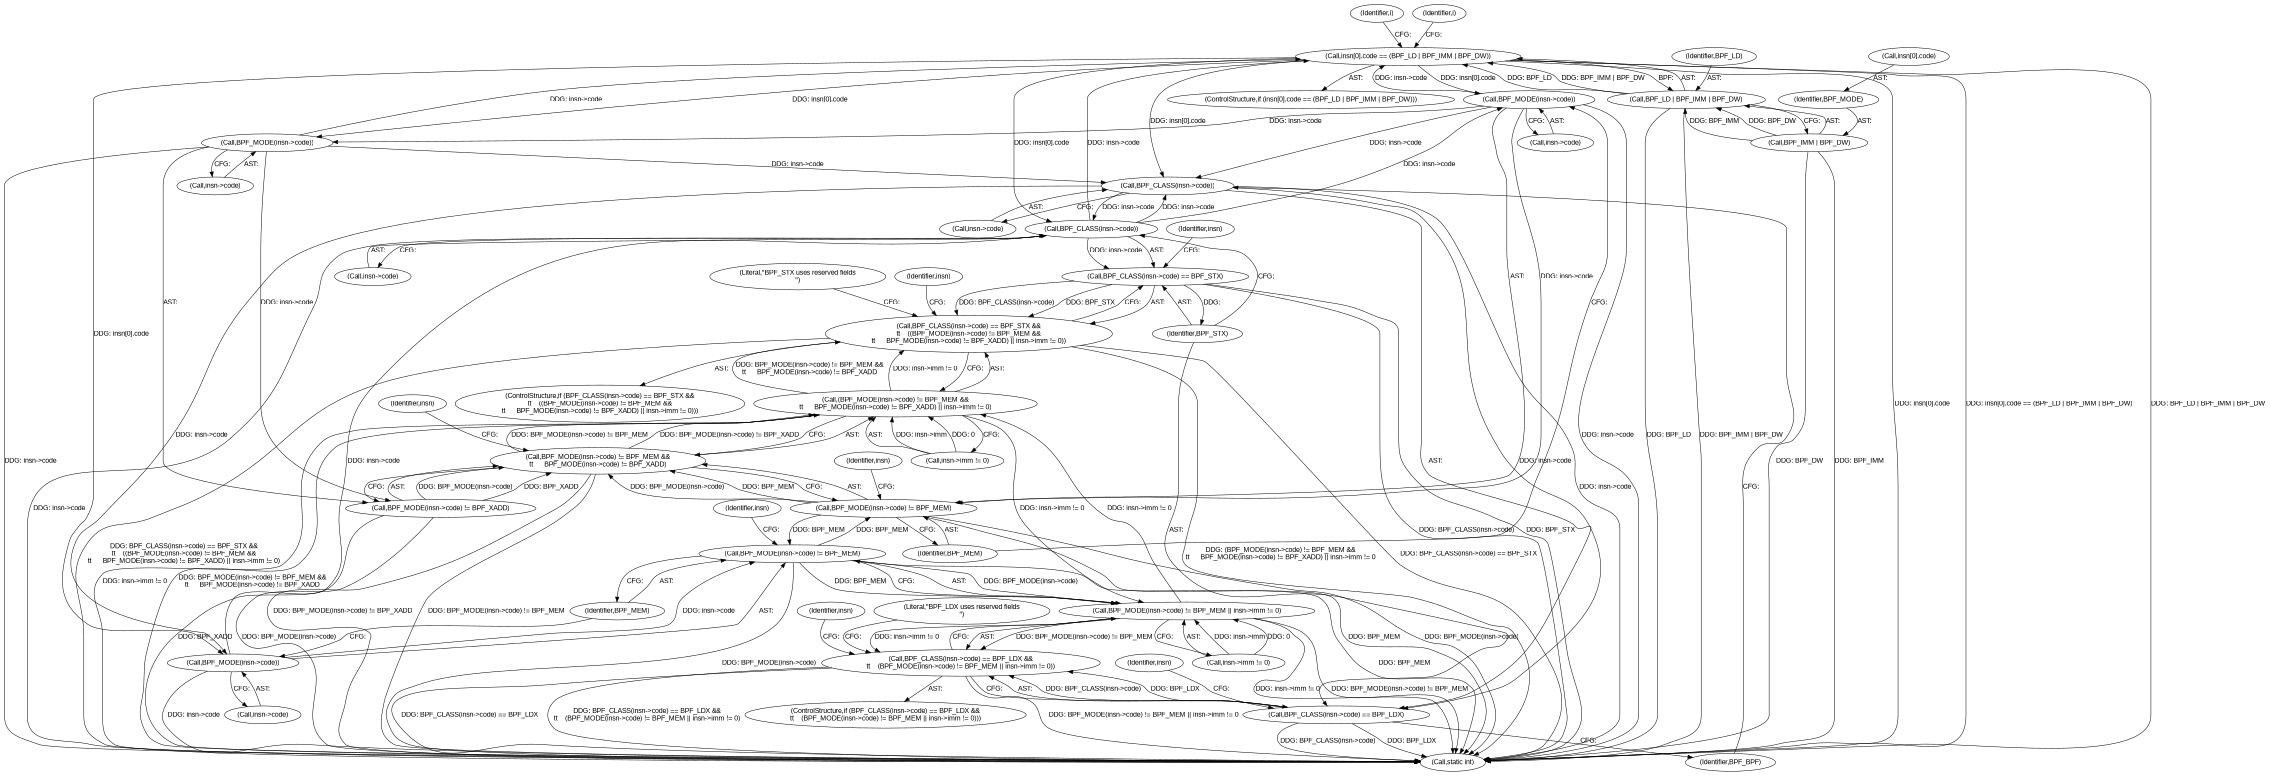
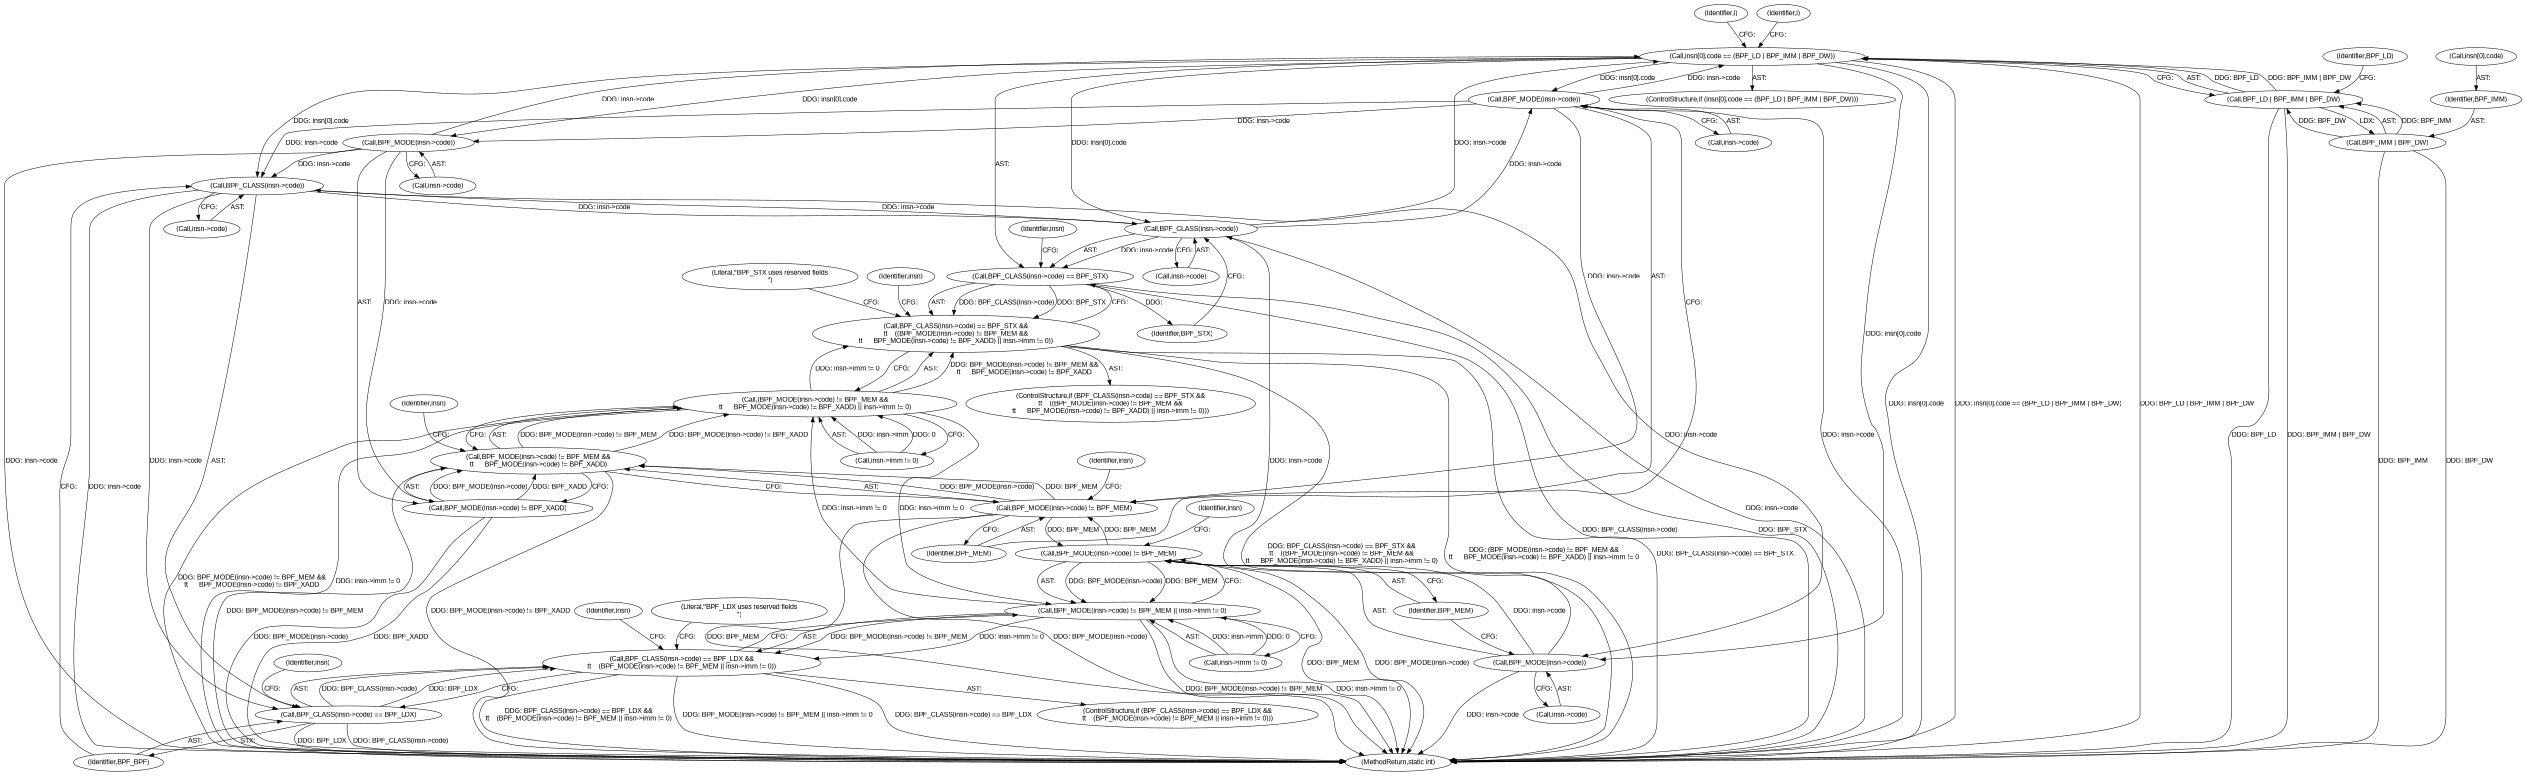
edge "(Call,insn[0].code == (BPF_LD | BPF_IMM | BPF_DW))" -> "(Call,BPF_LD | BPF_IMM | BPF_DW)": label "BPF: " -> "CFG: "
edge "(Identifier,BPF_LD)" -> "(Call,BPF_LD | BPF_IMM | BPF_DW)": label "AST: " -> "CFG: "
node "(Identifier,BPF_MODE)": label "(Identifier,BPF_MODE)" -> "(Identifier,BPF_IMM)"
edge "(Call,BPF_LD | BPF_IMM | BPF_DW)" -> "(Call,BPF_IMM | BPF_DW)": label "CFG: " -> "LDX: "
edge "(Identifier,BPF_STX)" -> "(Call,BPF_CLASS(insn->code) == BPF_STX)": now "(Call,insn[0].code == (BPF_LD | BPF_IMM | BPF_DW))" -> "(Call,BPF_CLASS(insn->code) == BPF_STX)"
edge "(Identifier,BPF_STX)" -> "(Call,BPF_CLASS(insn->code) == BPF_LDX)": now "(Identifier,BPF_BPF)" -> "(Call,BPF_CLASS(insn->code) == BPF_LDX)"
edge "(Call,BPF_CLASS(insn->code) == BPF_LDX)" -> "(Identifier,BPF_BPF)": label "CFG: " -> "STX: "
node "(Call,static int)": label "(Call,static int)" -> "(MethodReturn,static int)"
